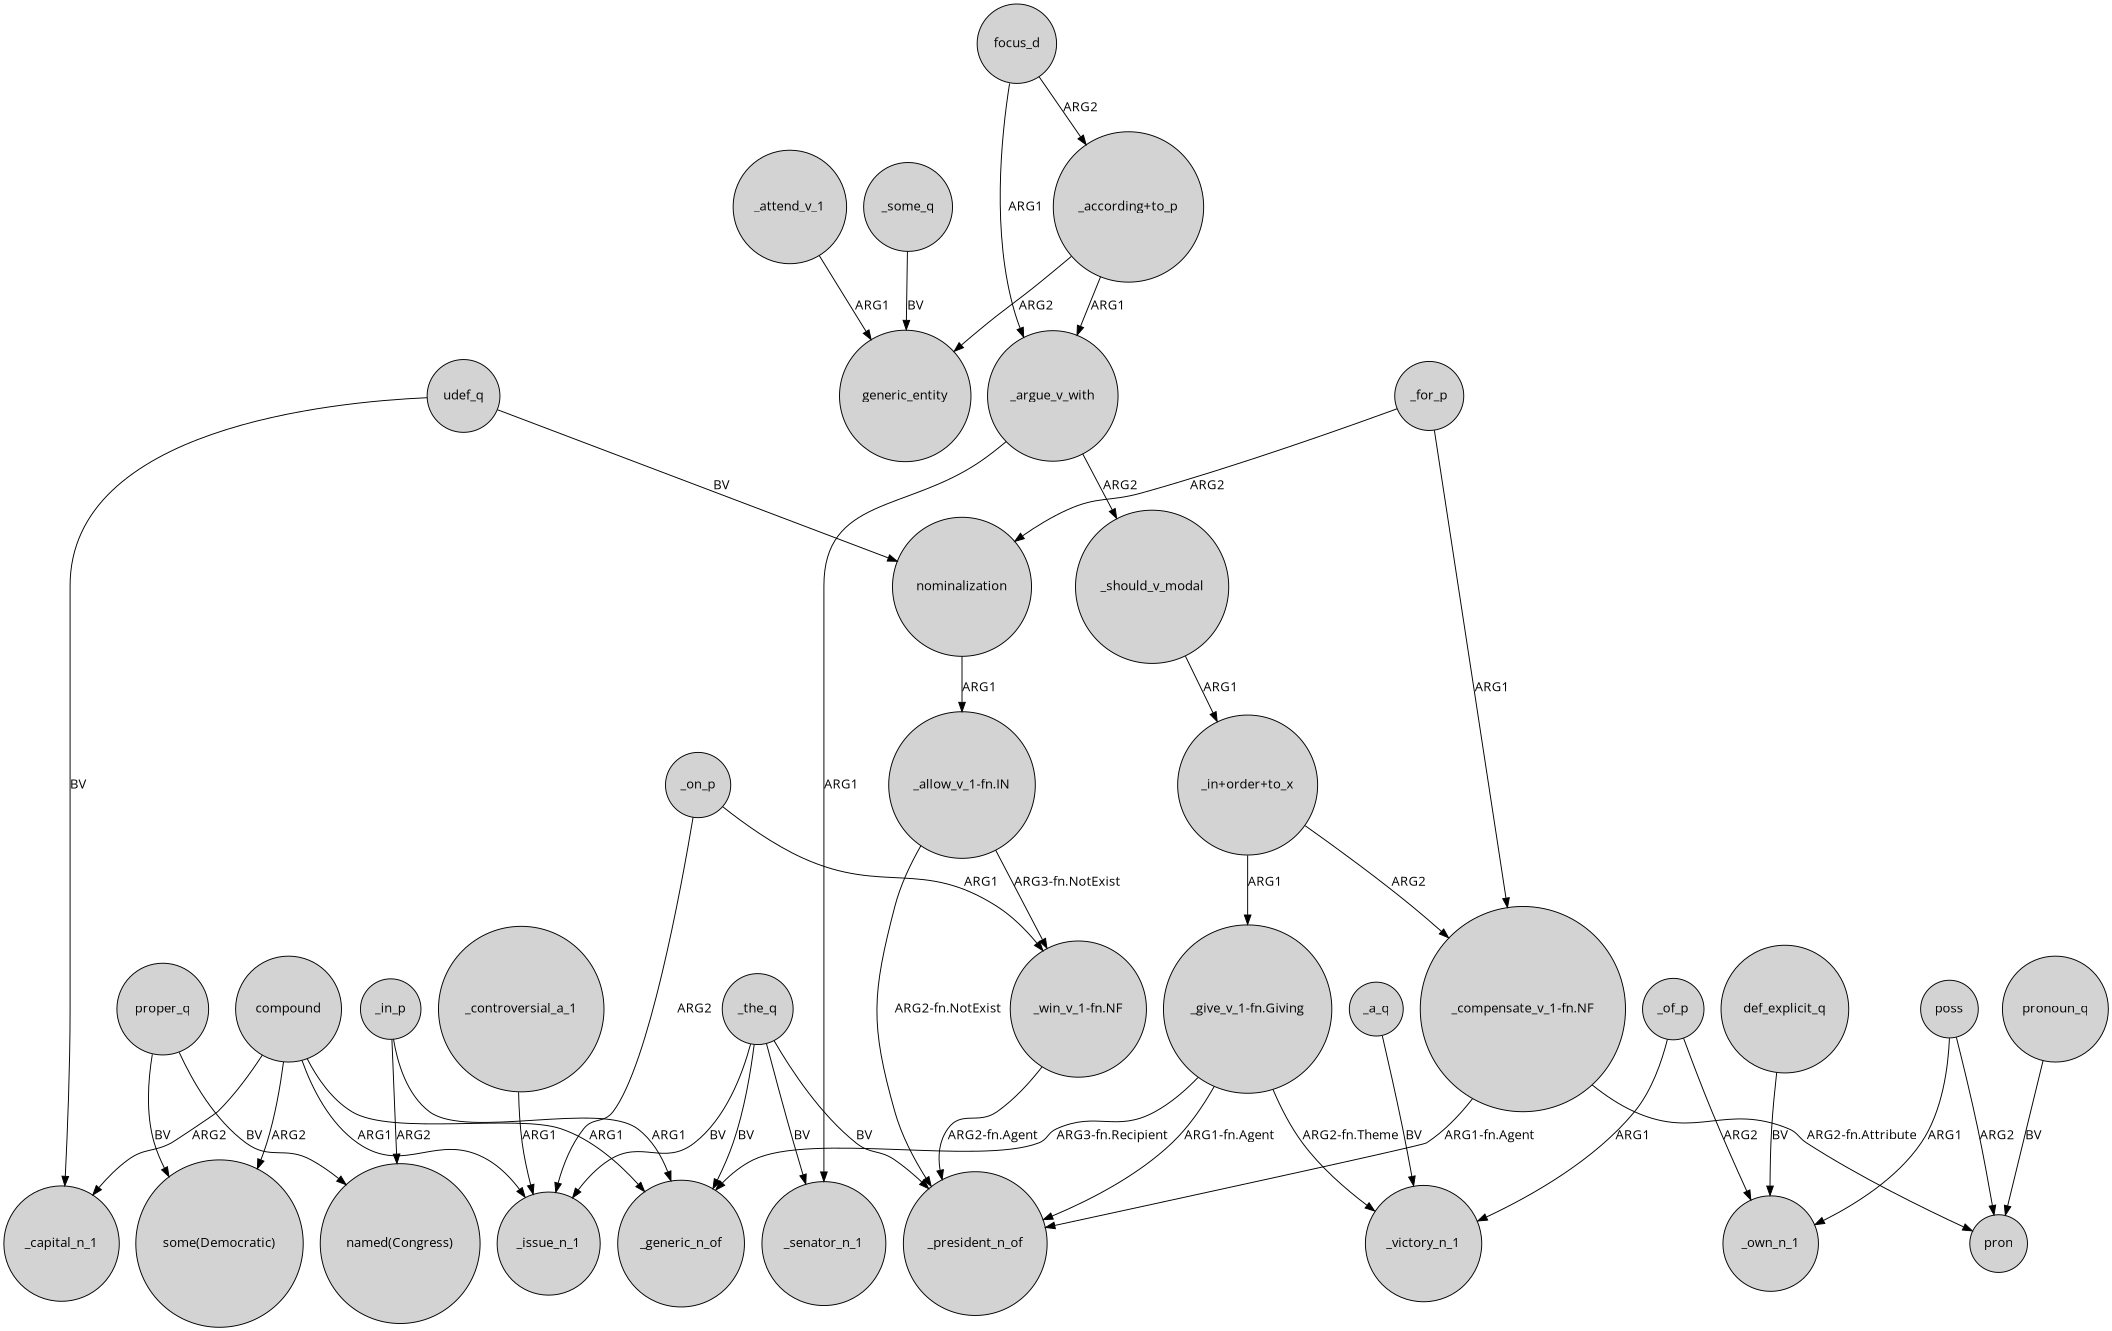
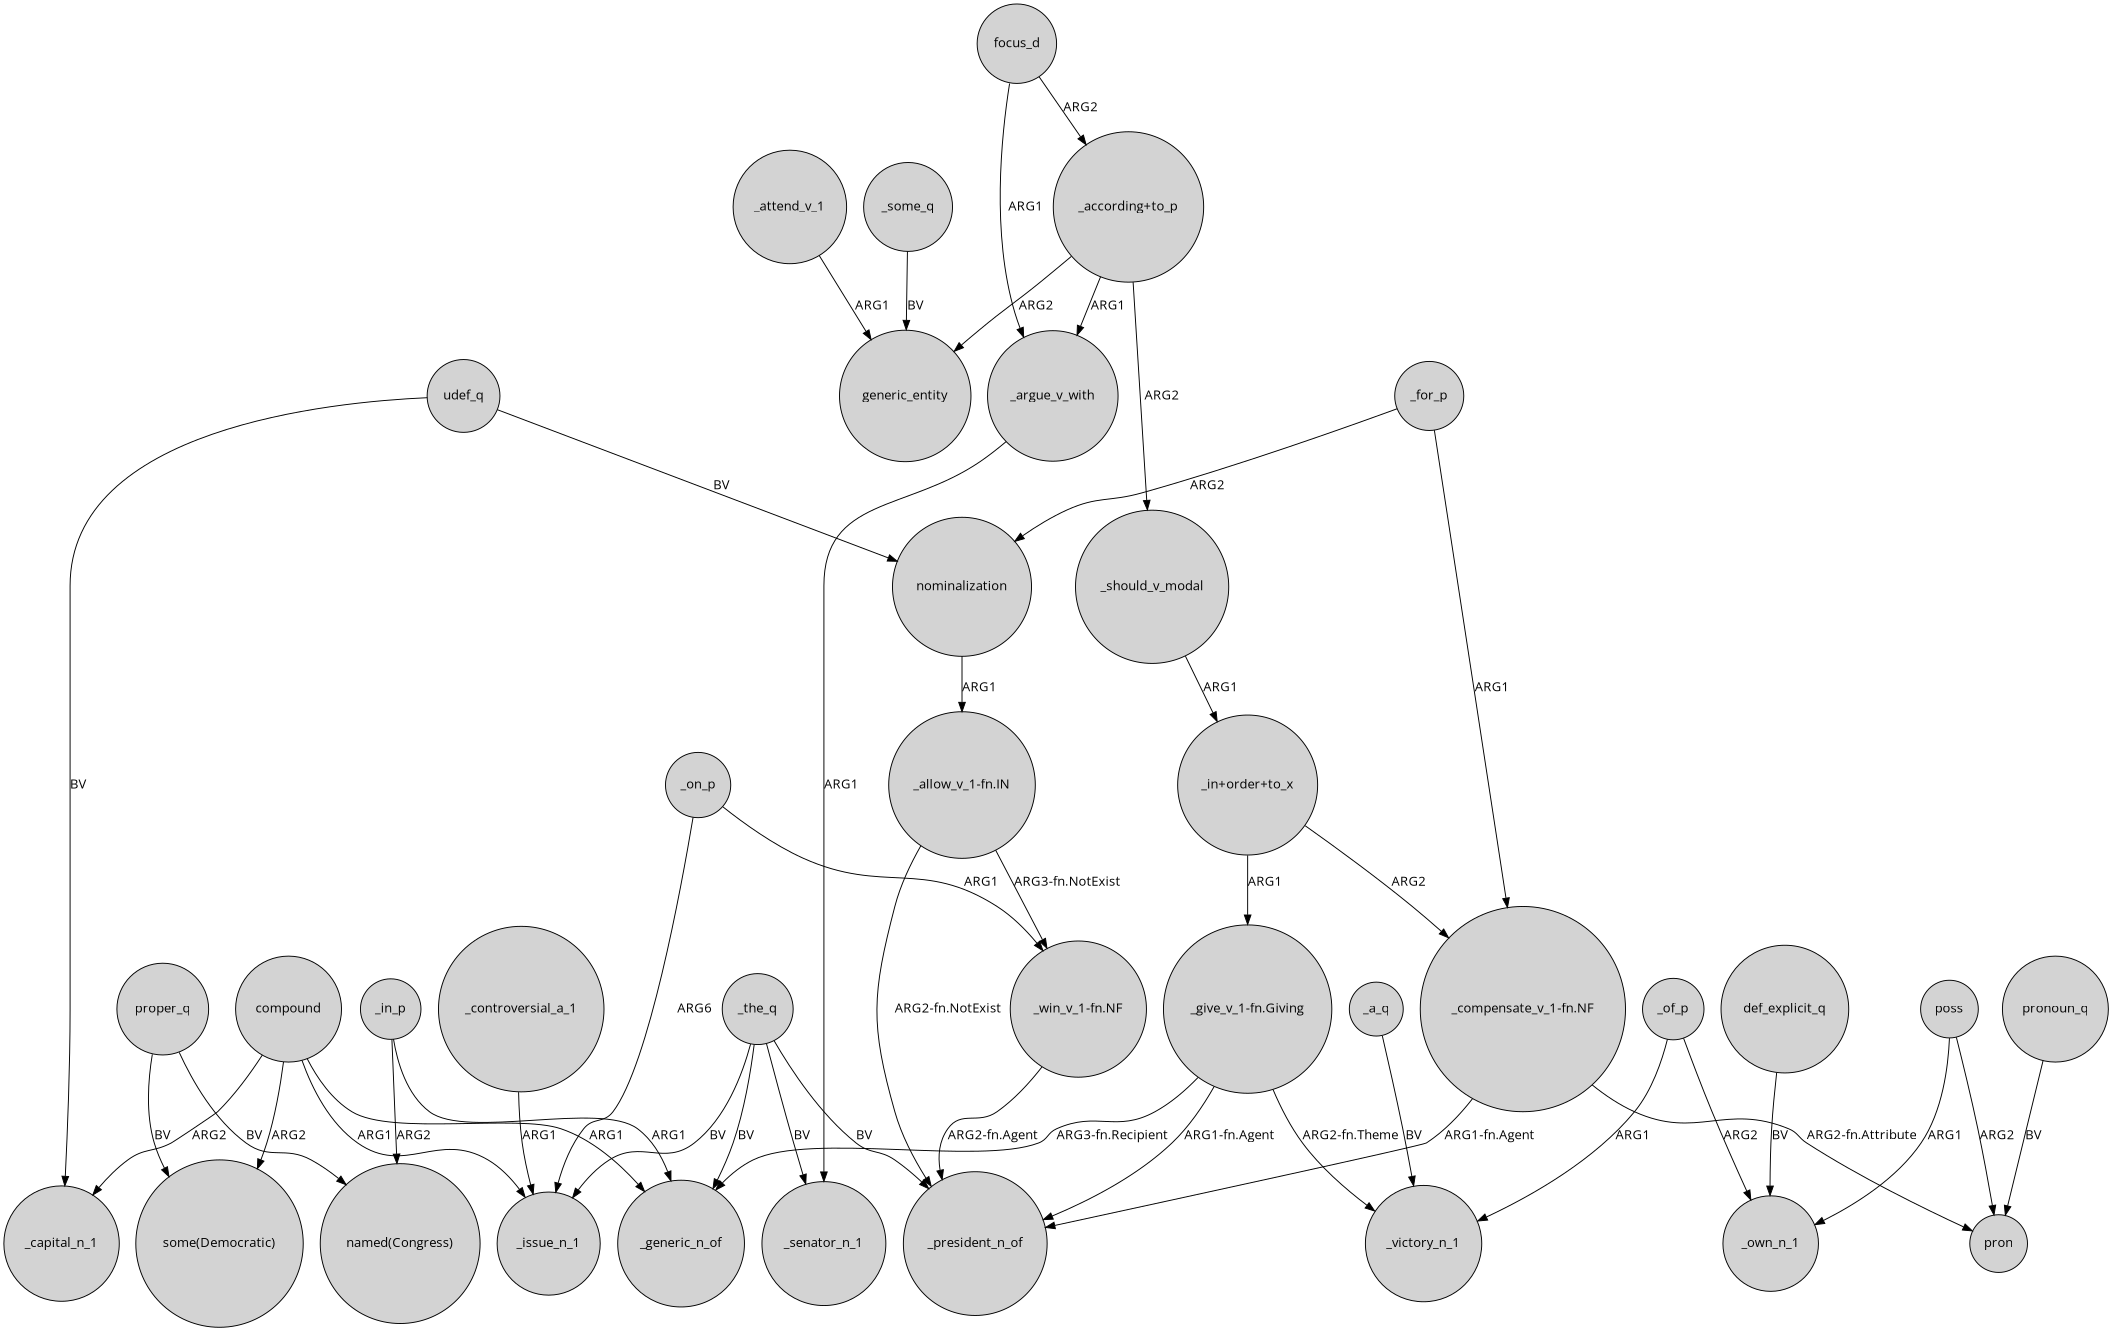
edge "_argue_v_with" -> "_should_v_modal": now "_according+to_p" -> "_should_v_modal"
edge "_on_p" -> "_issue_n_1": label "ARG2" -> "ARG6"
